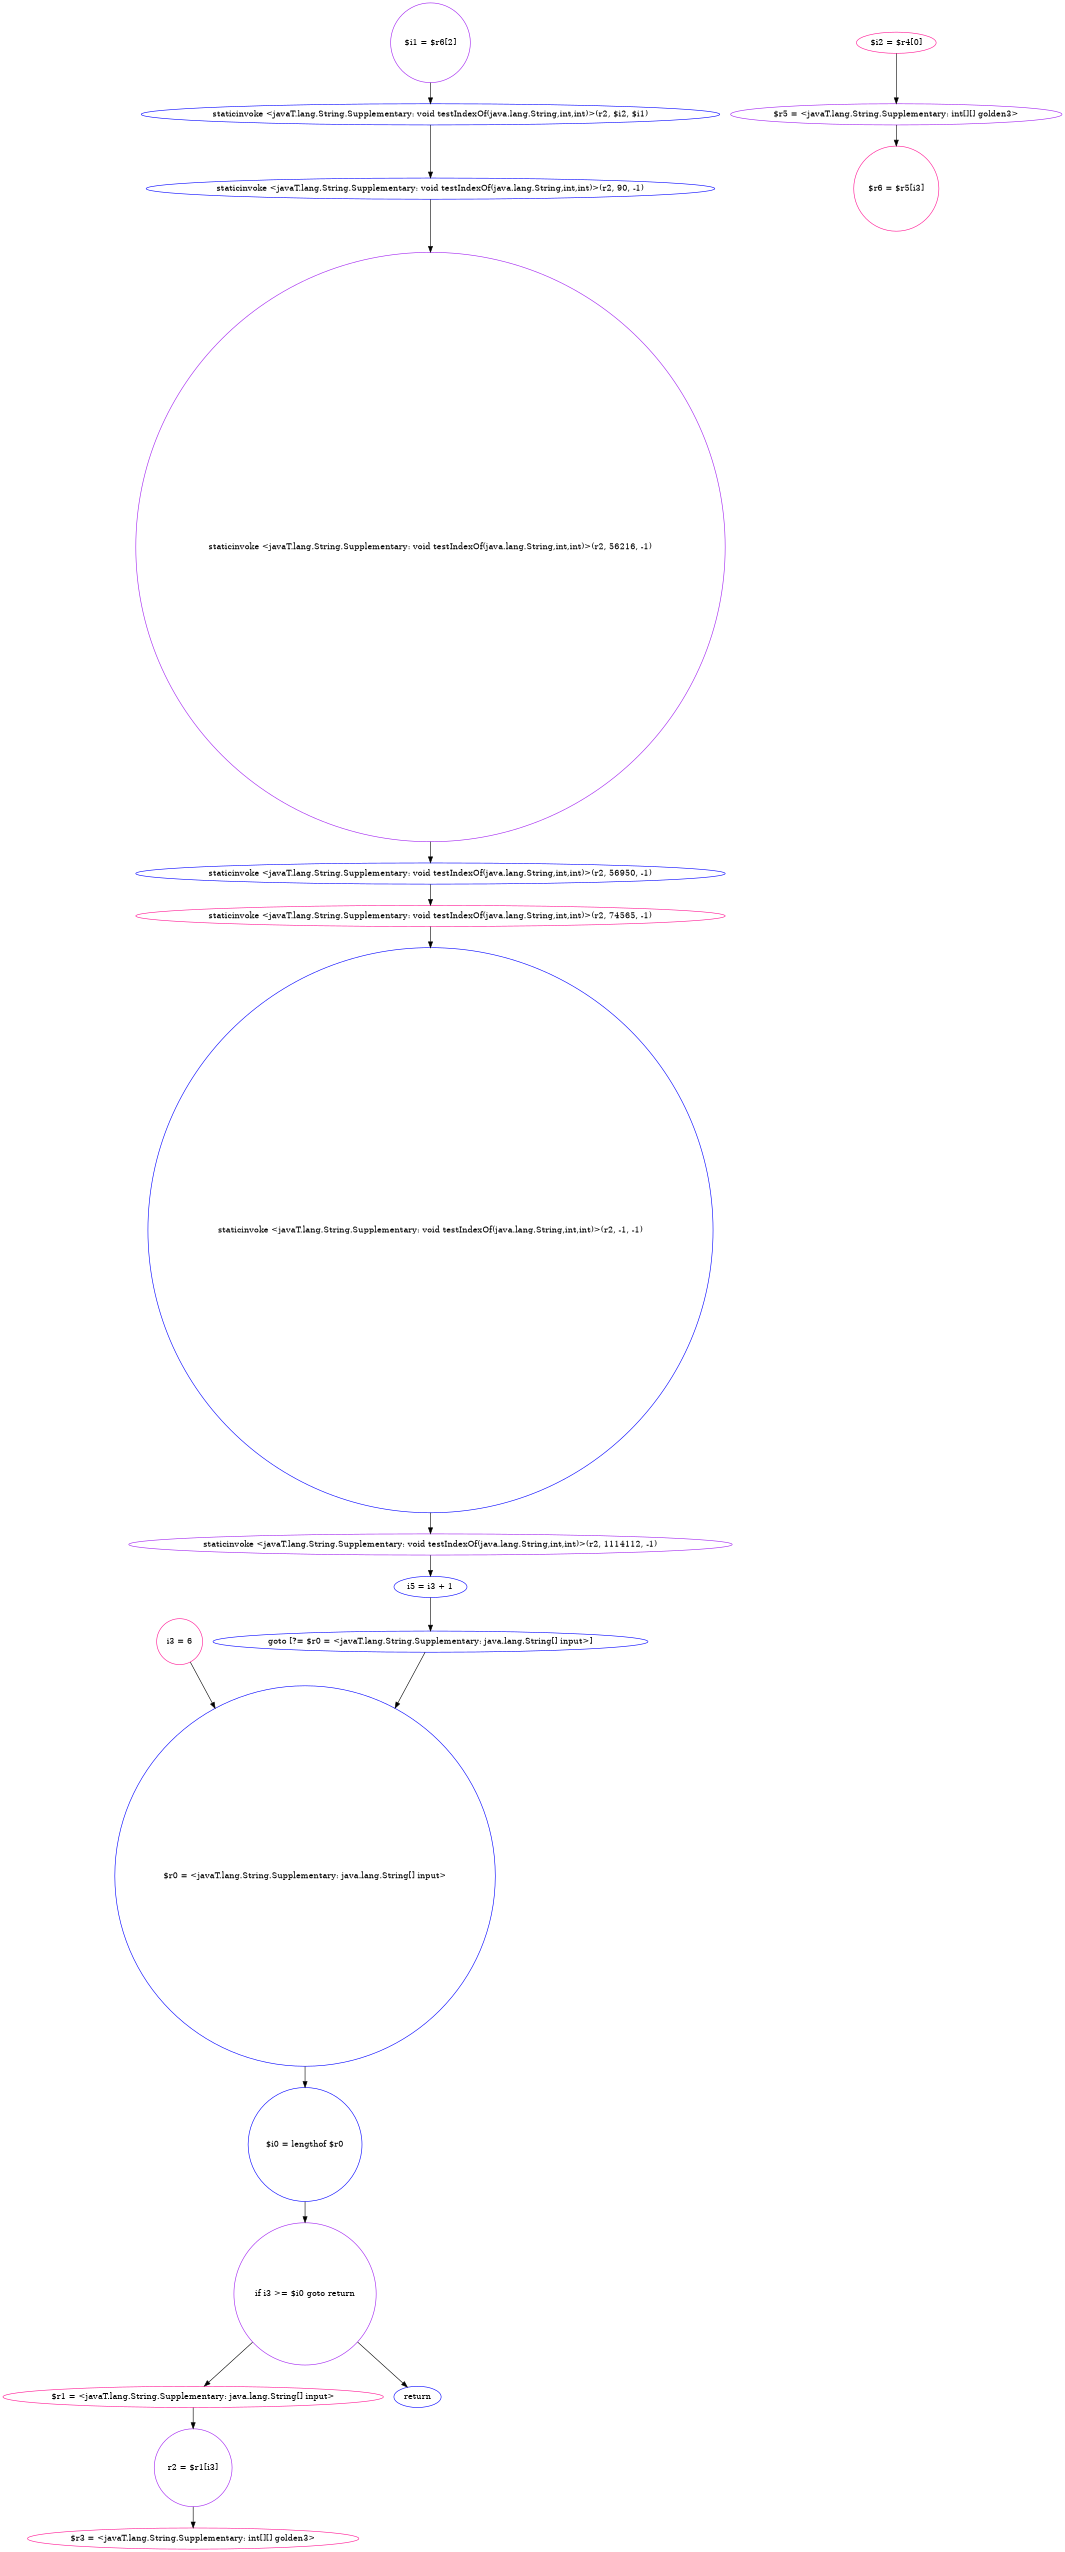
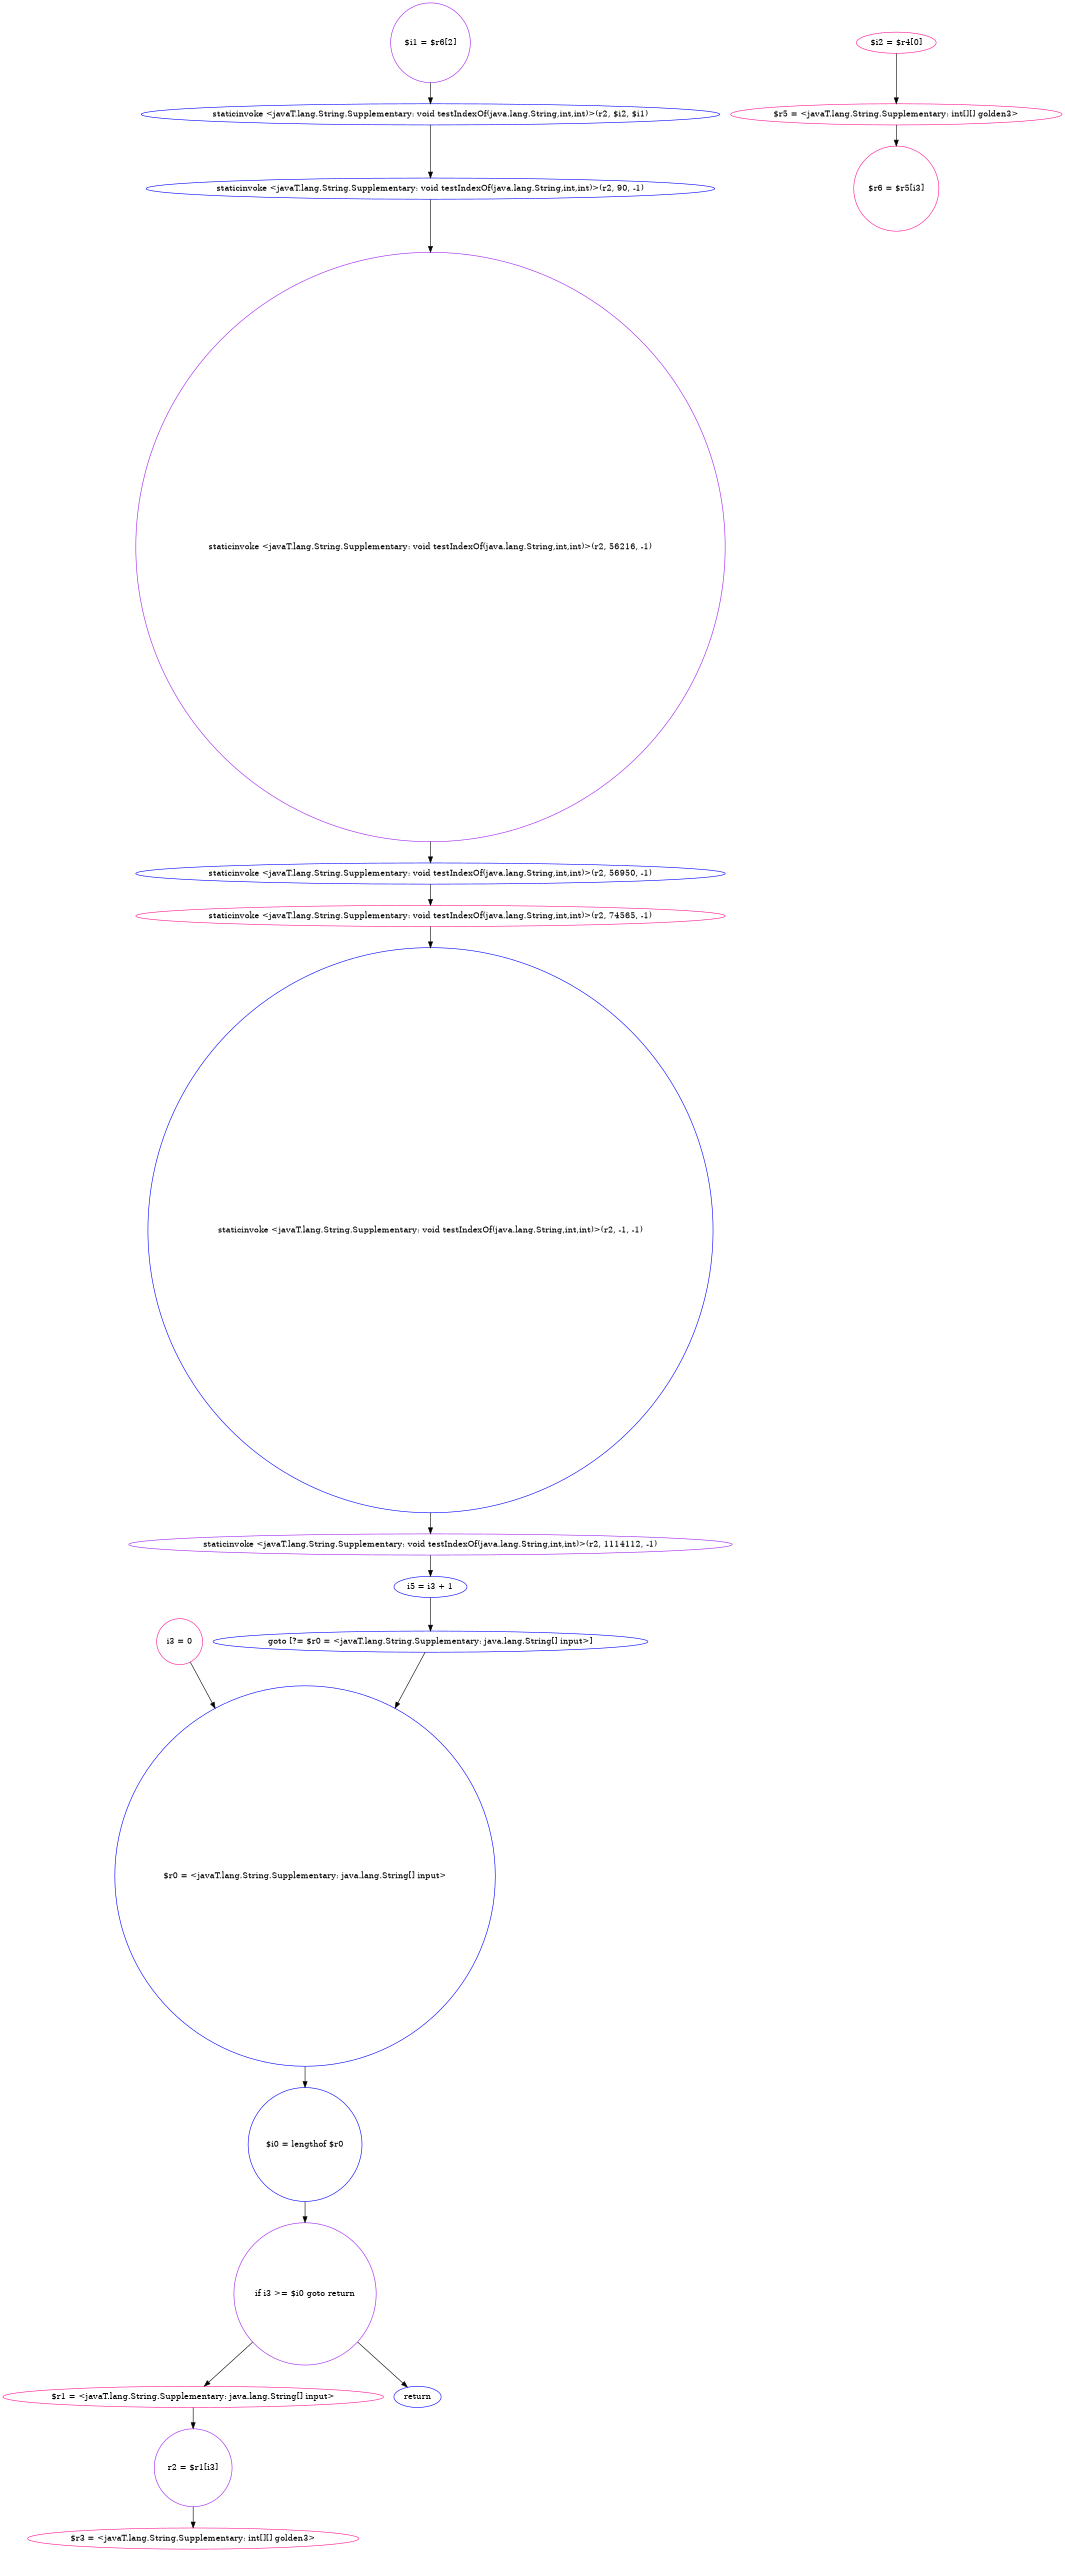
node "$r5 = <javaT.lang.String.Supplementary: int[][] golden3>": color purple -> deeppink
node "i3 = 6": label "i3 = 6" -> "i3 = 0"
